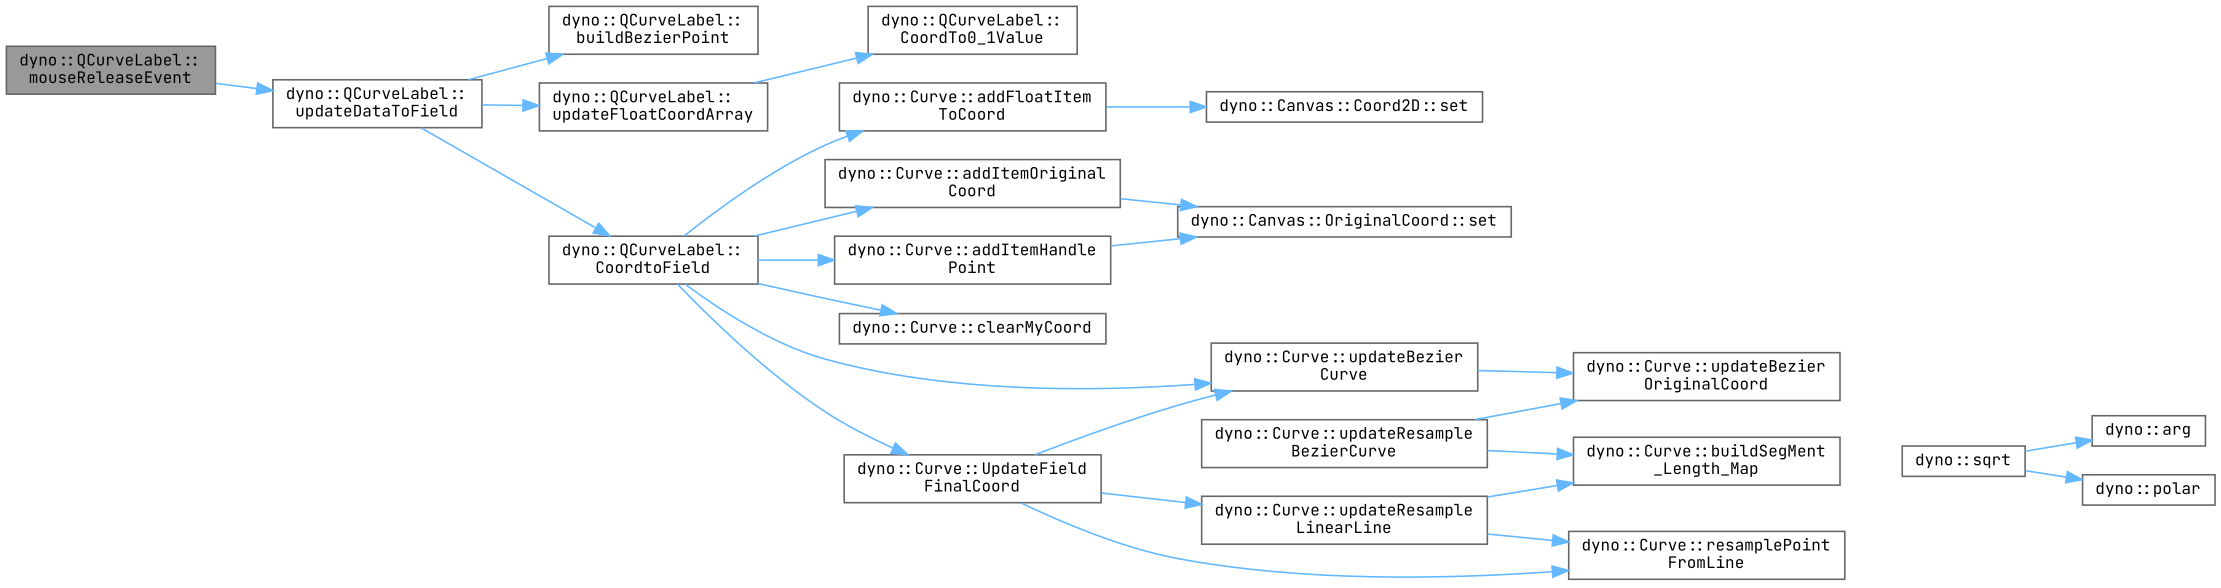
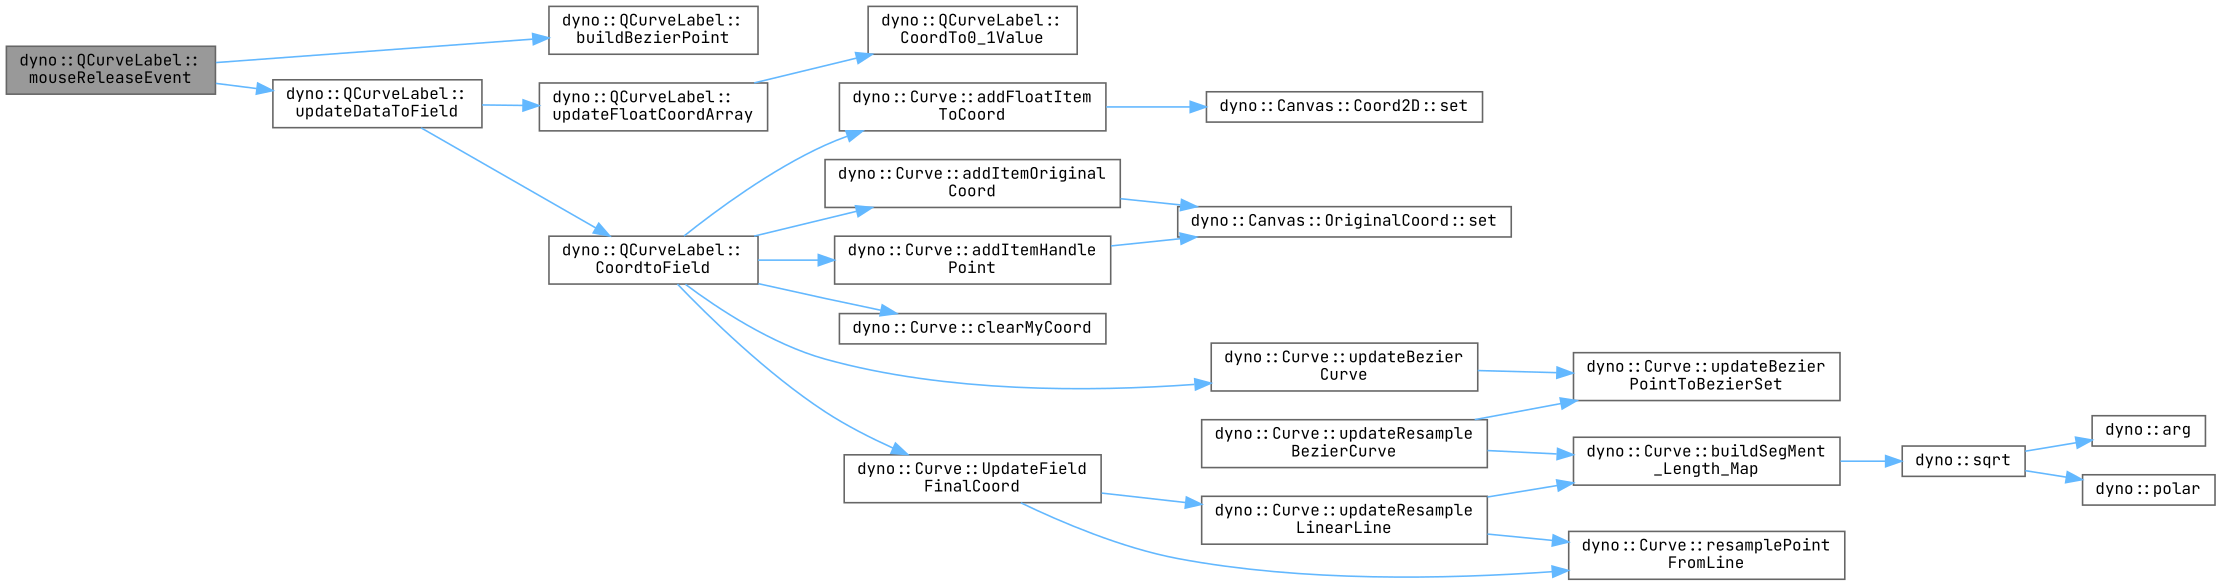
edge "dyno::QCurveLabel:: updateDataToField" -> "dyno::QCurveLabel:: buildBezierPoint": now "dyno::QCurveLabel:: mouseReleaseEvent" -> "dyno::QCurveLabel:: buildBezierPoint"
node "dyno::Curve::updateBezier OriginalCoord": label "dyno::Curve::updateBezier OriginalCoord" -> "dyno::Curve::updateBezier PointToBezierSet"
edge "dyno::Curve::UpdateField FinalCoord" -> "dyno::Curve::updateBezier Curve": removed
edge "dyno::Curve::buildSegMent _Length_Map" -> "dyno::sqrt": added
